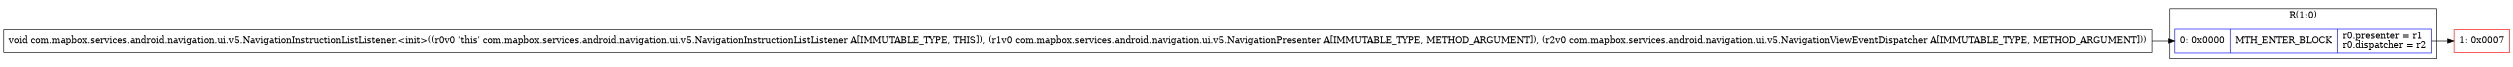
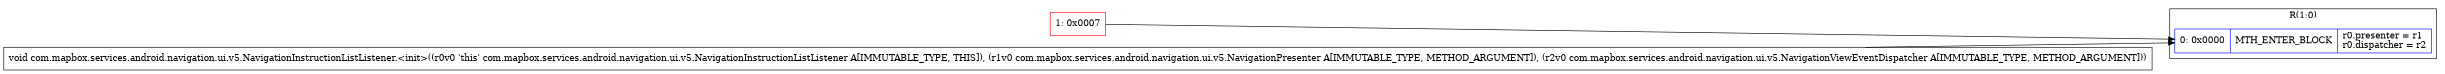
edge "0: 0x0000" -> "1: 0x0007": reversed
